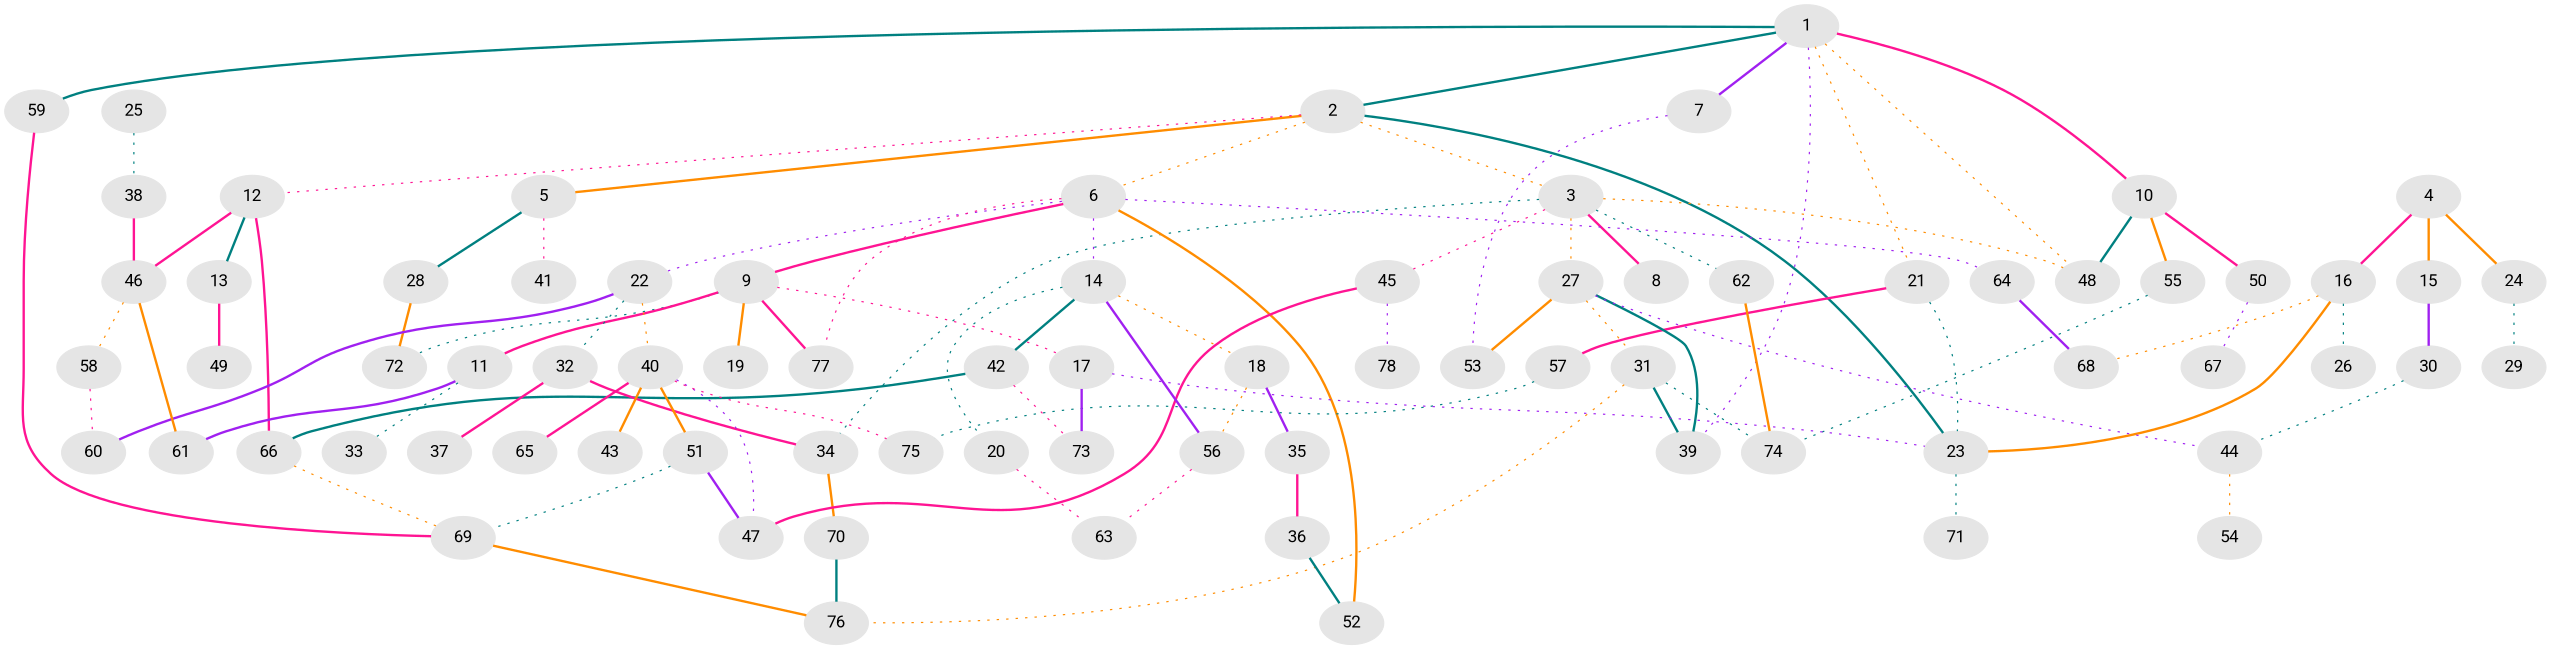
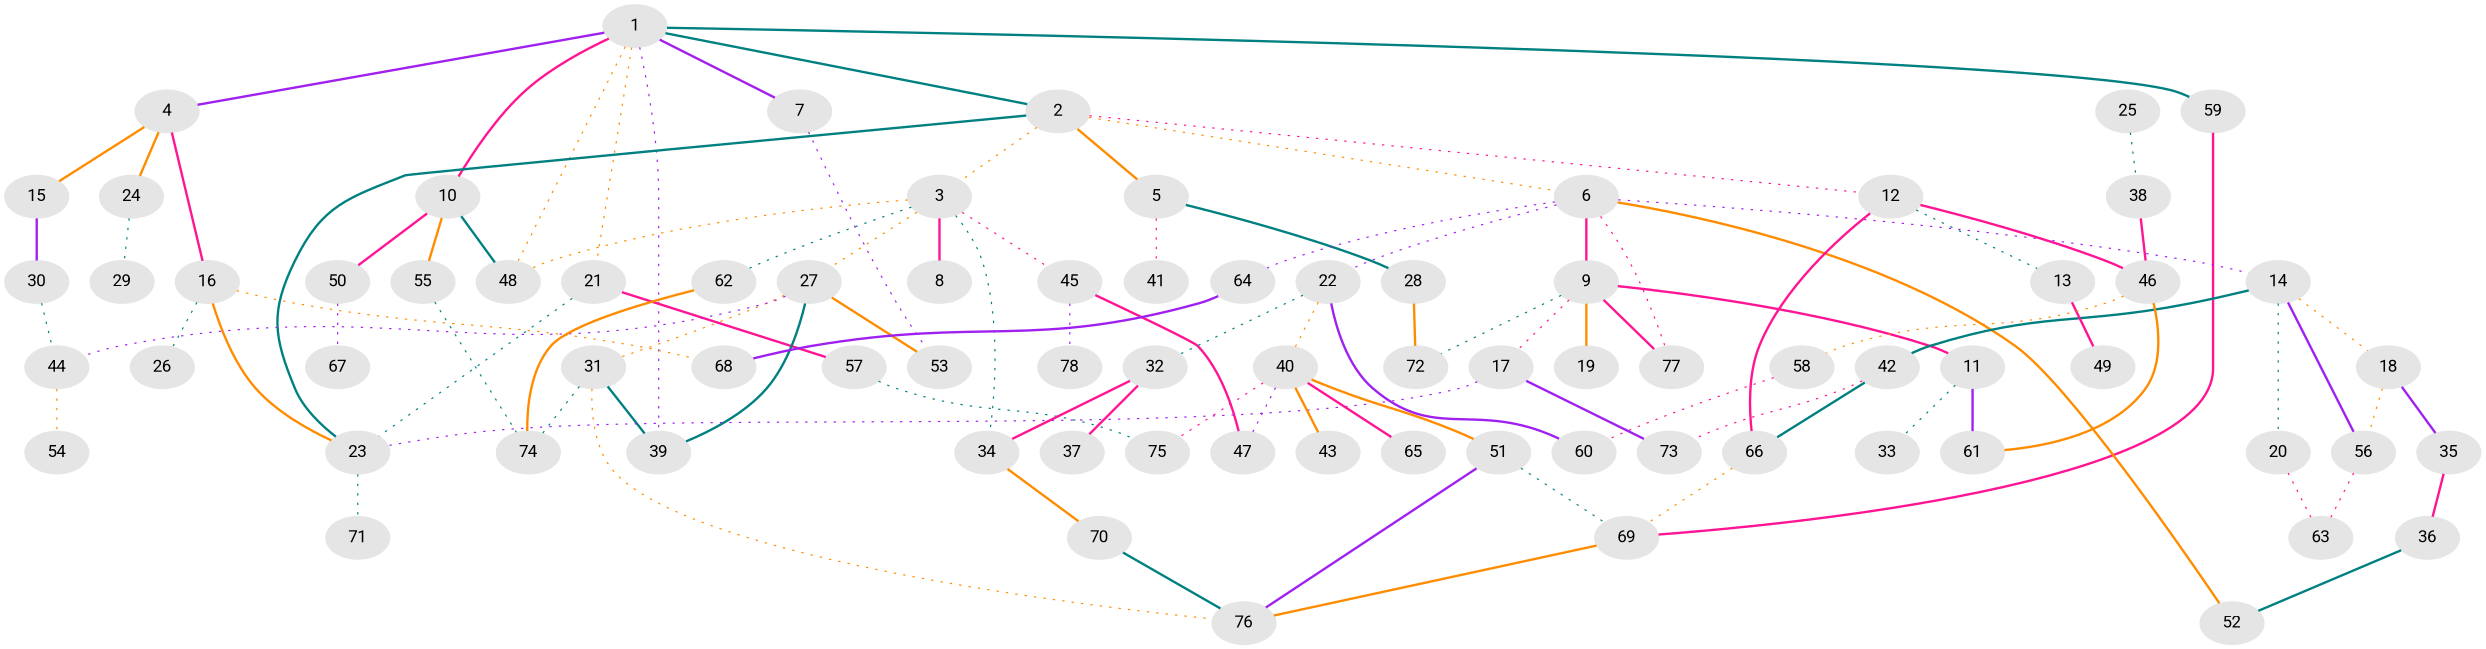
edge "1" -- "4": added
edge "12" -- "13": style bold -> dotted
edge "51" -- "47": now "51" -- "76"
